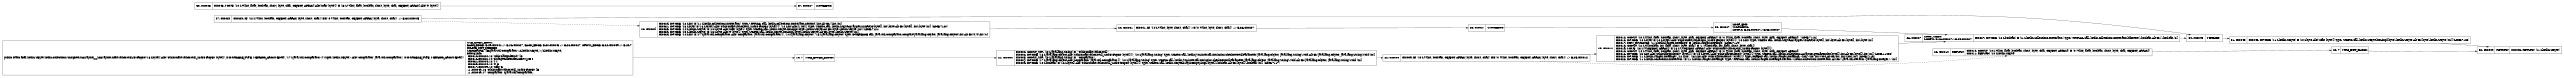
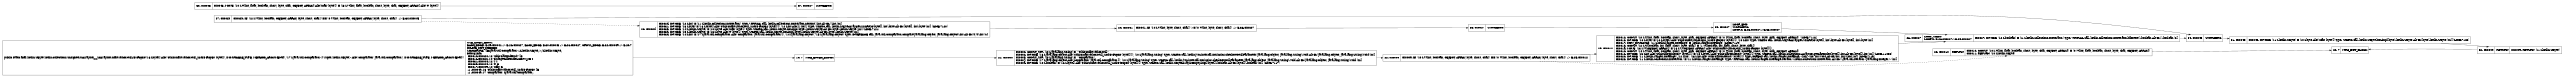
node "34: 0x0045": text "METHOD" -> "SYNTHETIC"
node "32: 0x0049": text "0x0043: RETURN  (r1 I:kotlin.UByte)" -> "0x0049: RETURN  (r1 I:kotlin.UByte)"
edge "20: ?" -> "32: 0x0049": reversed
